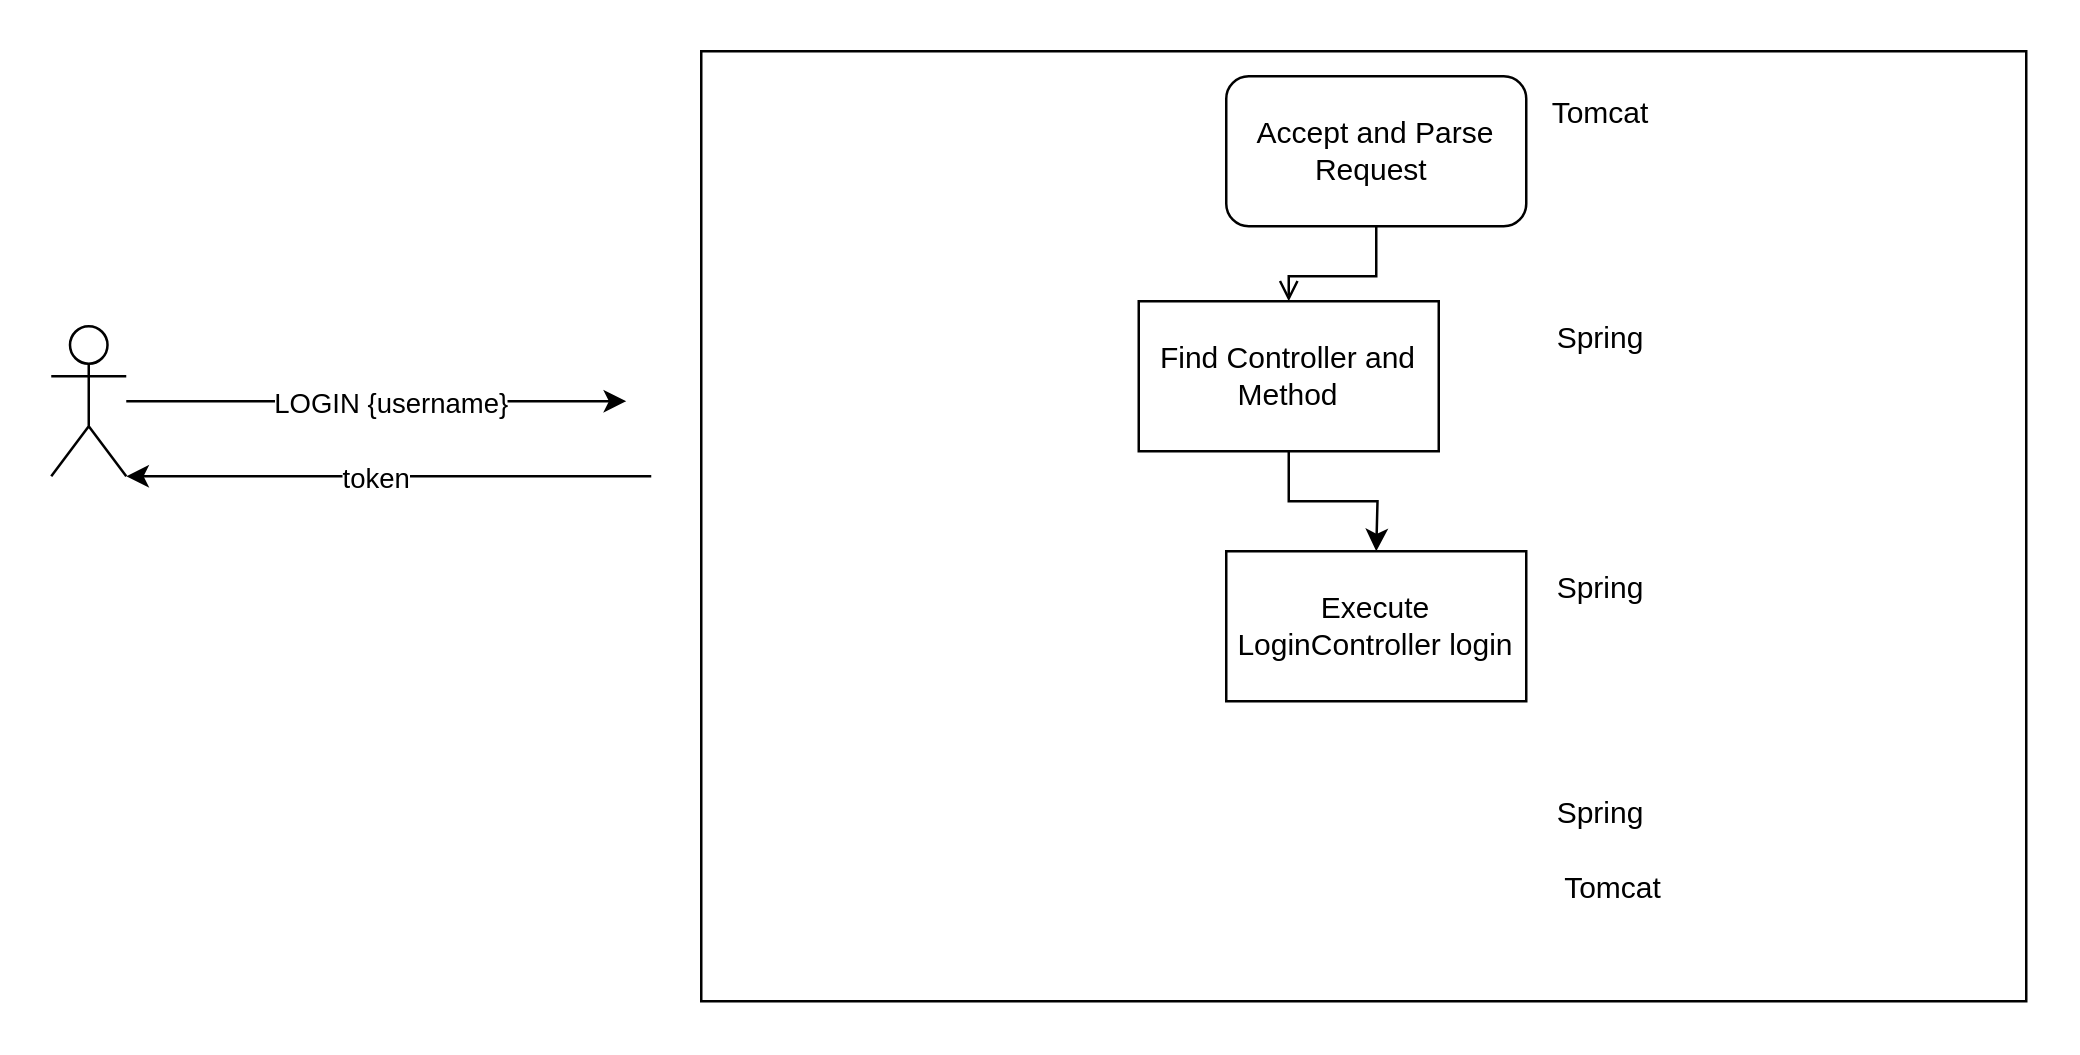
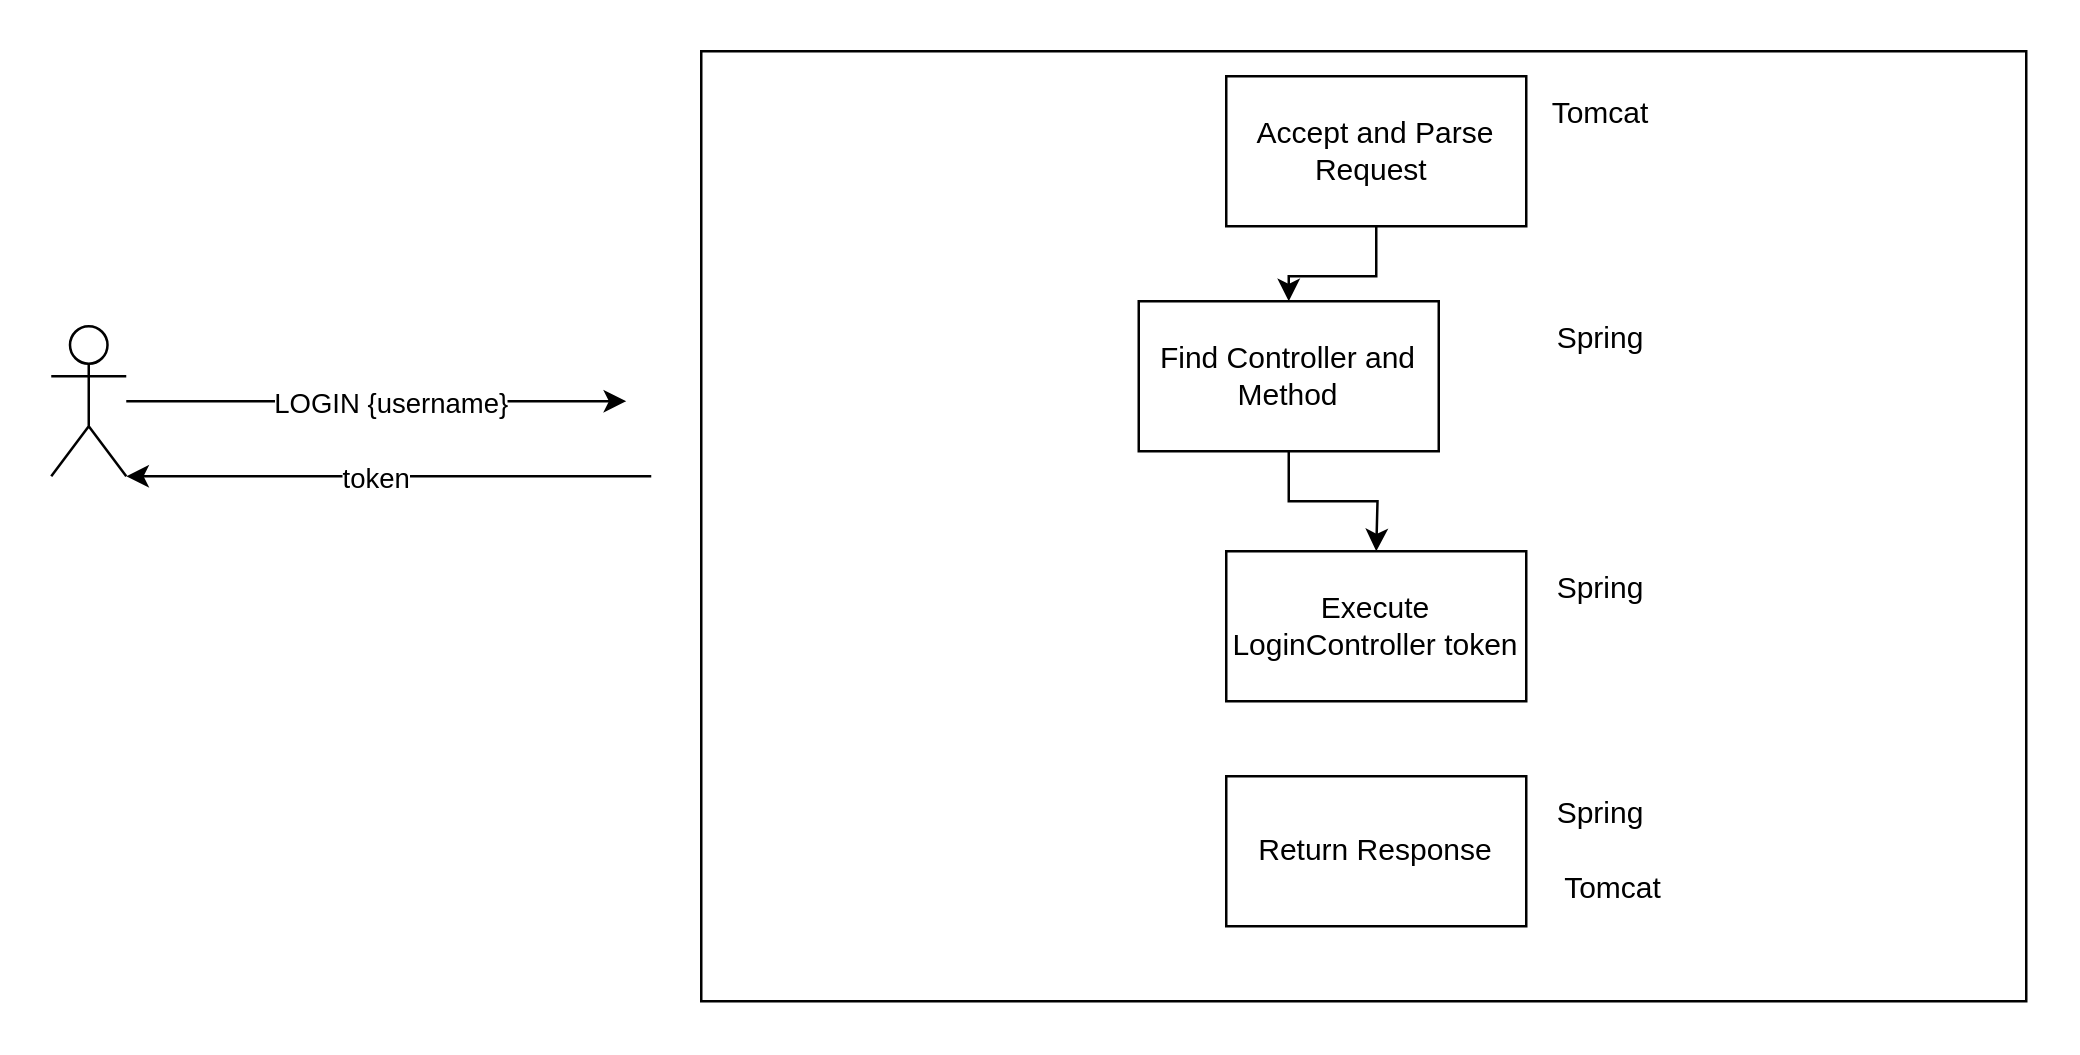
node "Accept and Parse Request": shape rounded rectangle -> rectangle
edge "Accept and Parse Request" -> "Find Controller and Method": arrowhead open -> classic
node "Execute LoginController login": label "Execute LoginController login" -> "Execute LoginController token"
node "Return Response": added
